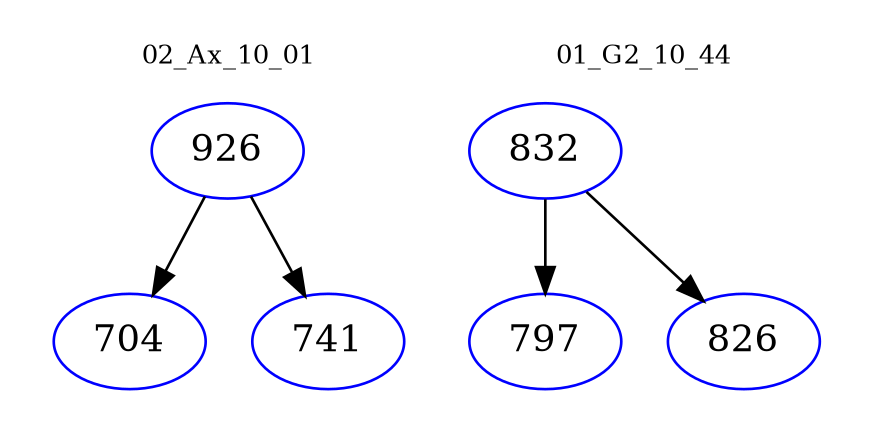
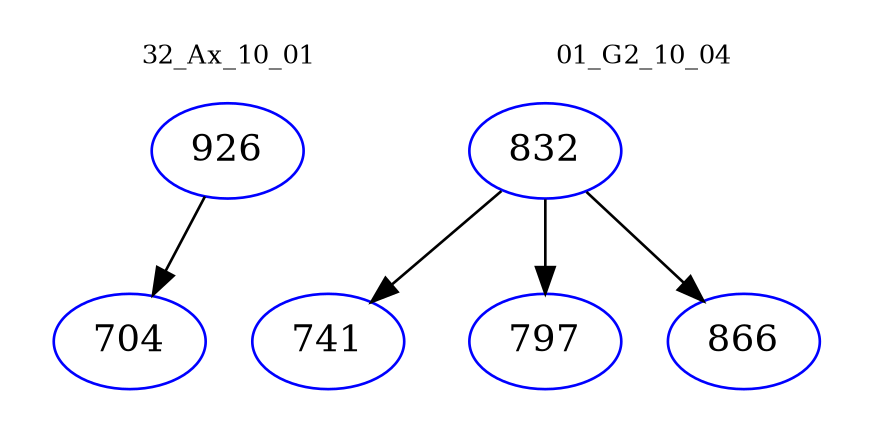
cluster "02_Ax_10_01": label "02_Ax_10_01" -> "32_Ax_10_01"
cluster "01_G2_10_44": label "01_G2_10_44" -> "01_G2_10_04"
edge "926" -> "741": now "832" -> "741"
node "826": label "826" -> "866"
